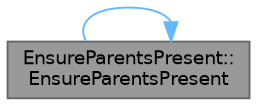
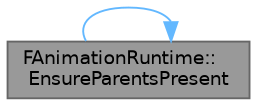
node "EnsureParentsPresent:: EnsureParentsPresent": label "EnsureParentsPresent:: EnsureParentsPresent" -> "FAnimationRuntime:: EnsureParentsPresent"
